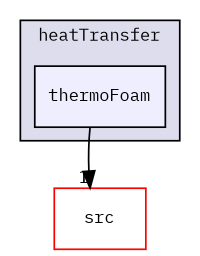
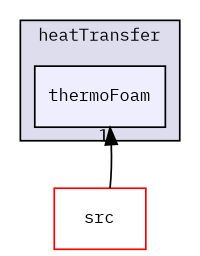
edge "thermoFoam" -> "src": reversed
